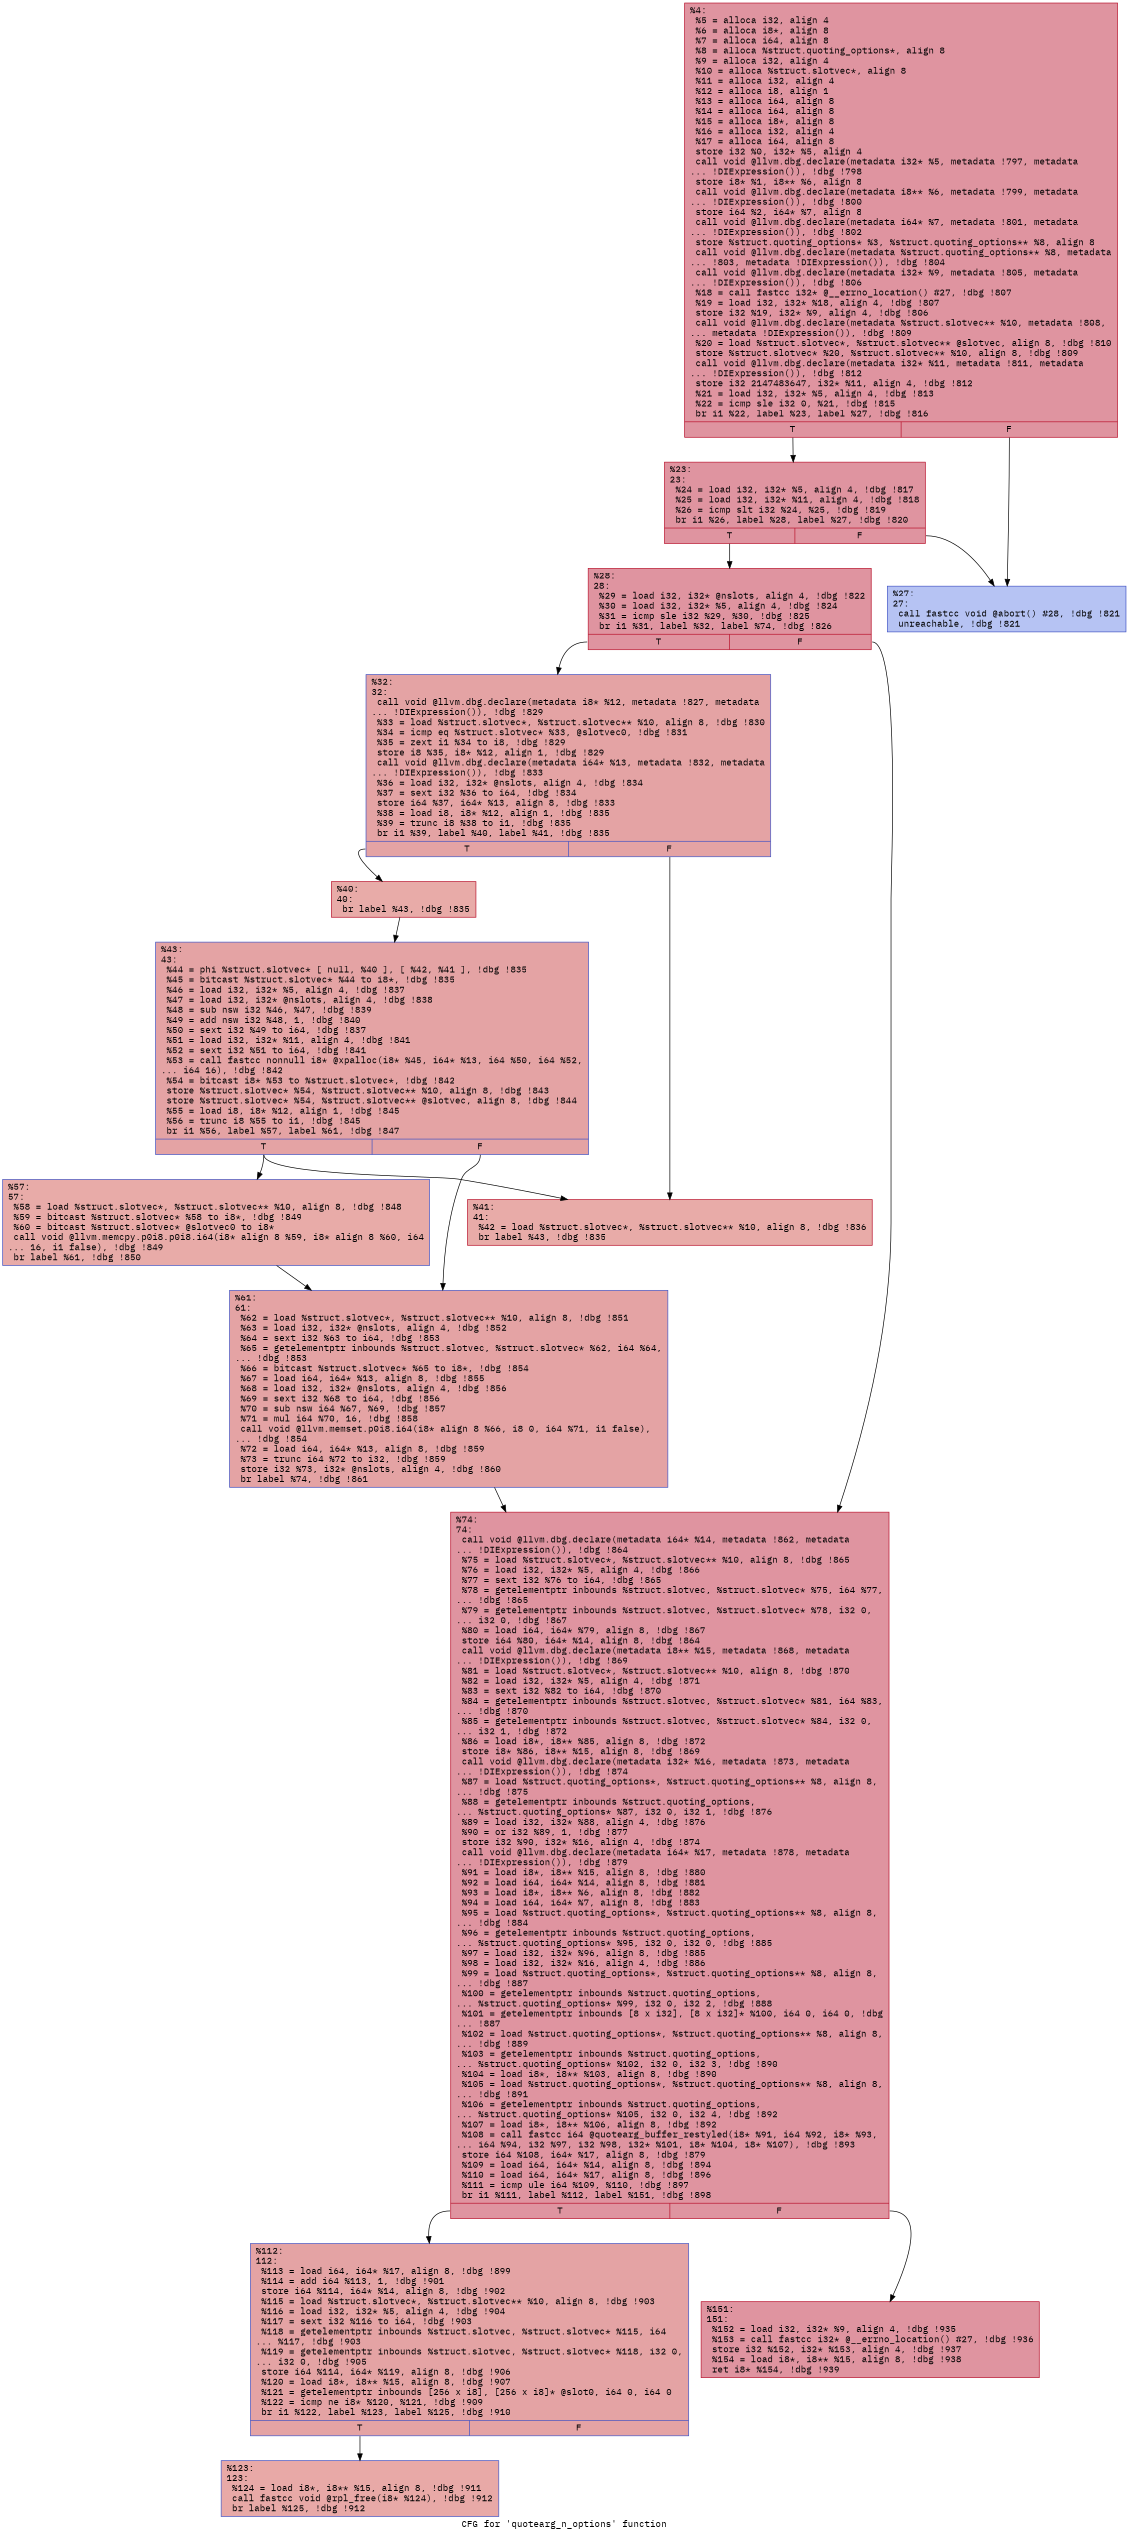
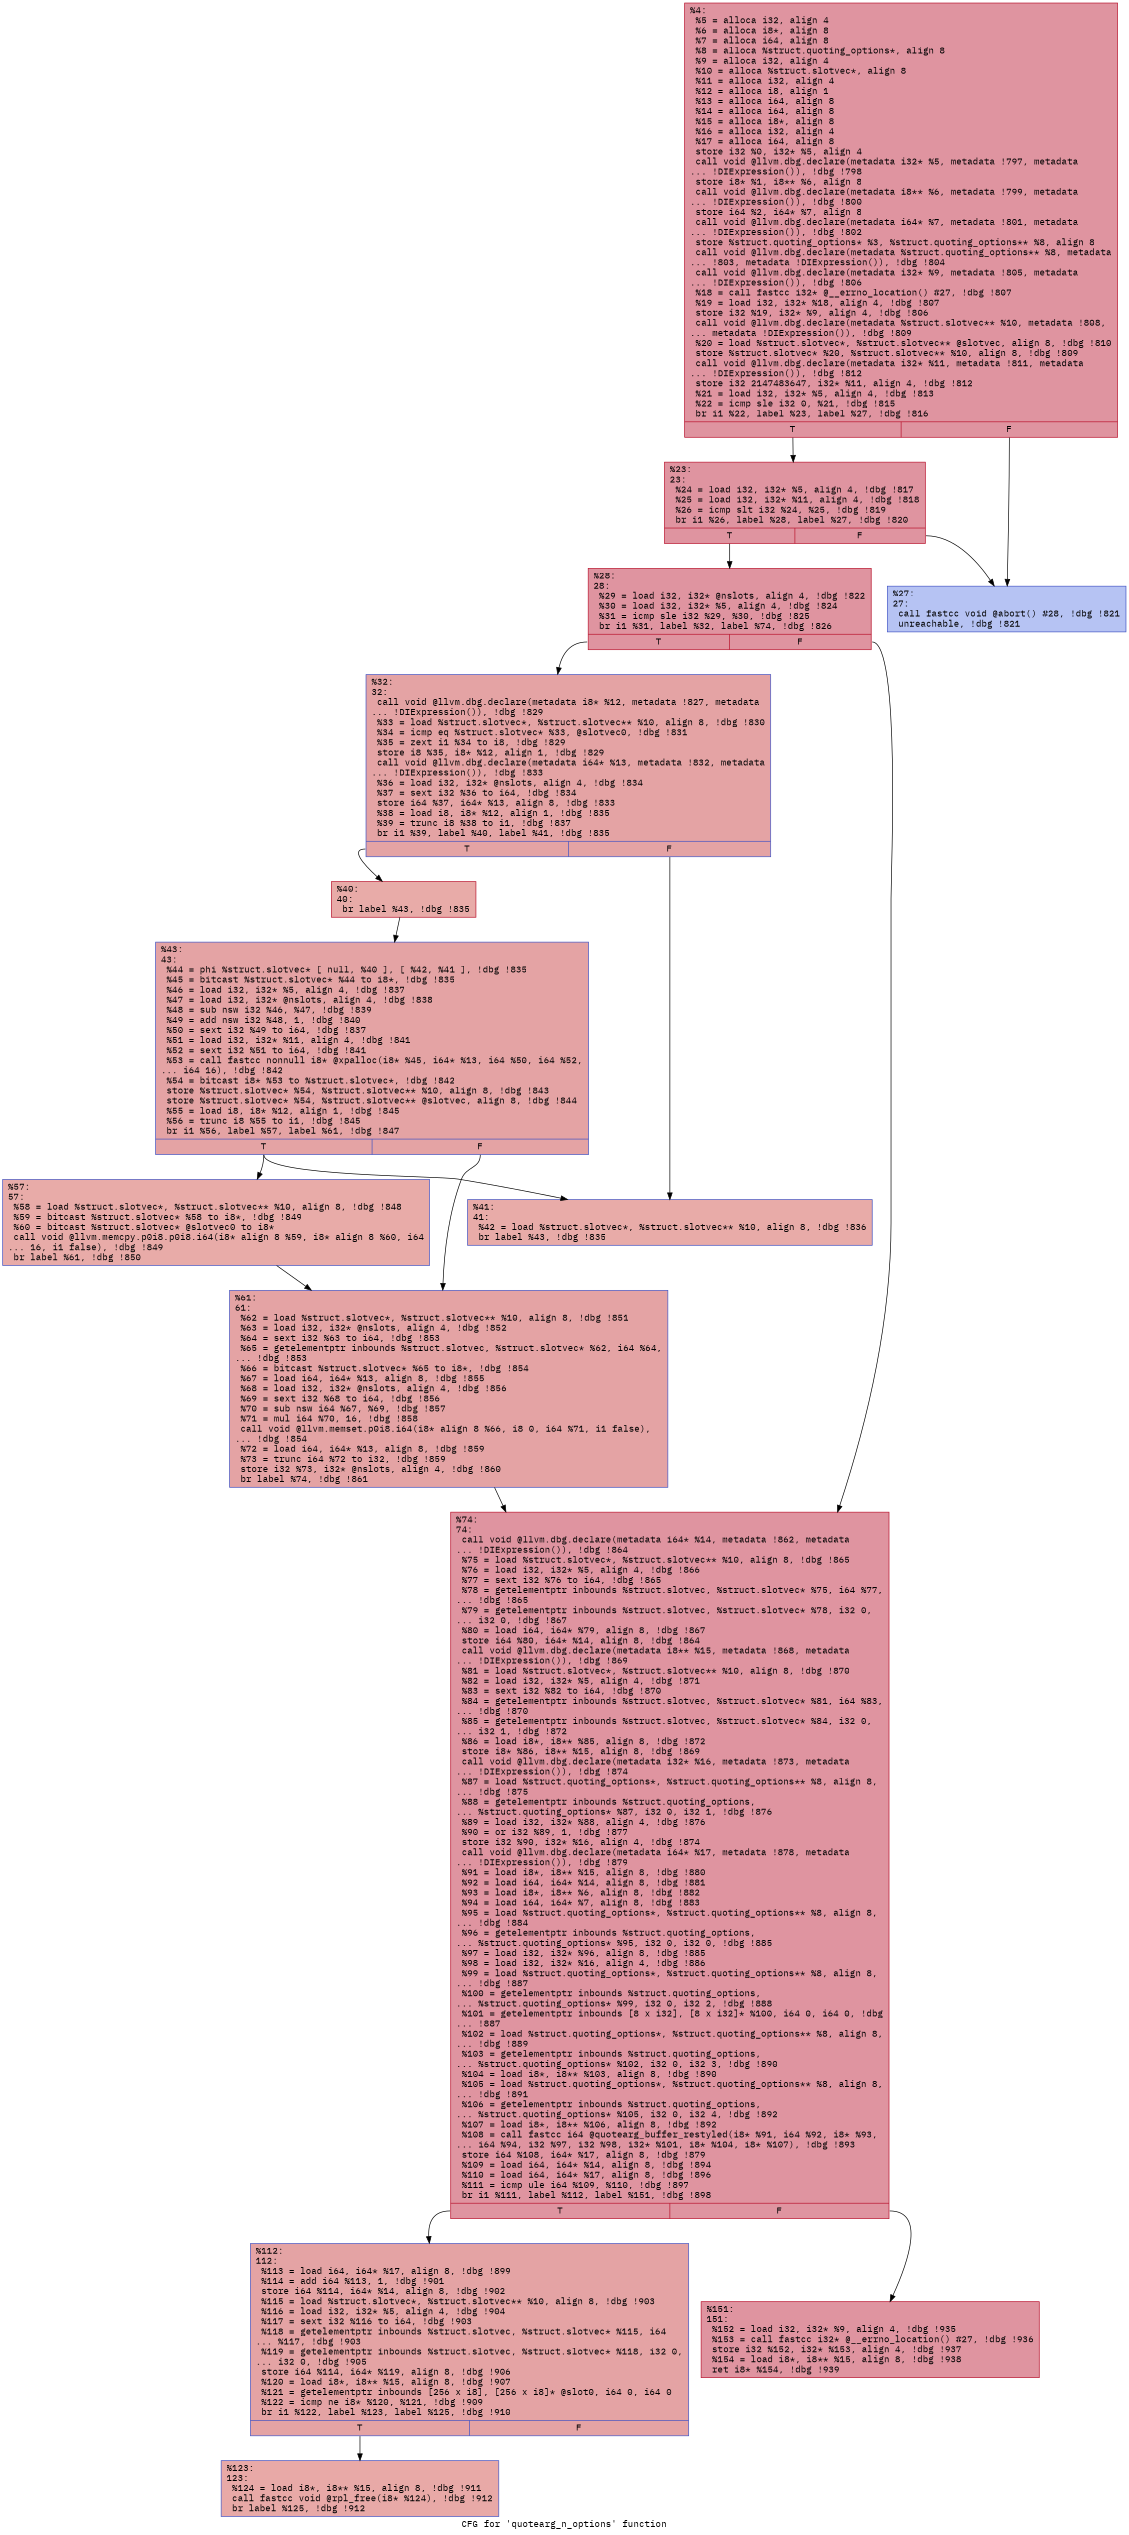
node "%32:": text "%39 = trunc i8 %38 to i1, !dbg !835" -> "%39 = trunc i8 %38 to i1, !dbg !837"
node "%41:": color #b70d28ff -> #3d50c3ff
